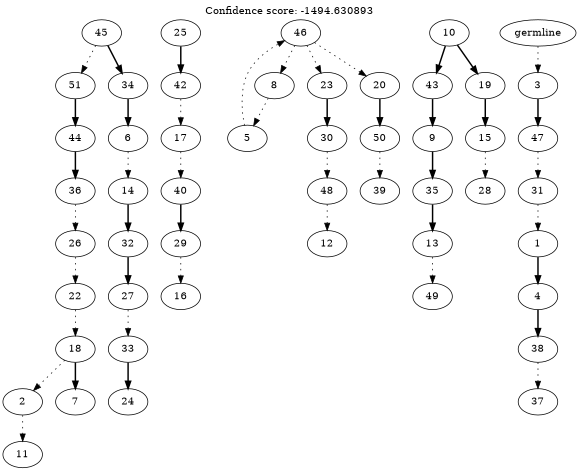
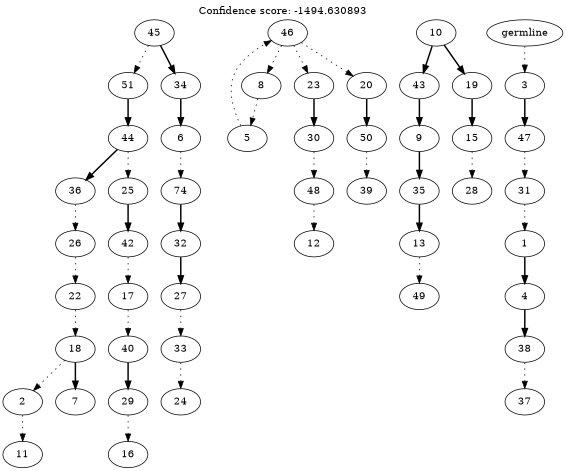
edge "44" -> "25": added
node "14": label "14" -> "74"
edge "33" -> "24": style bold -> dotted
